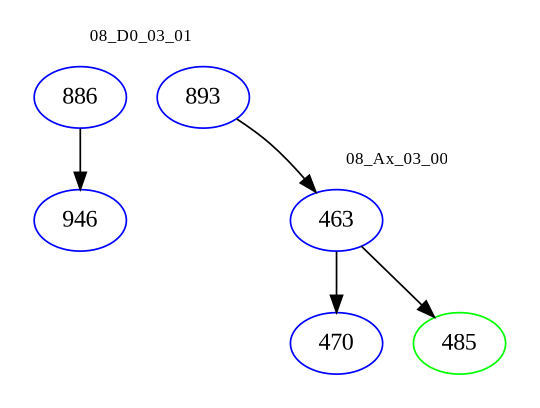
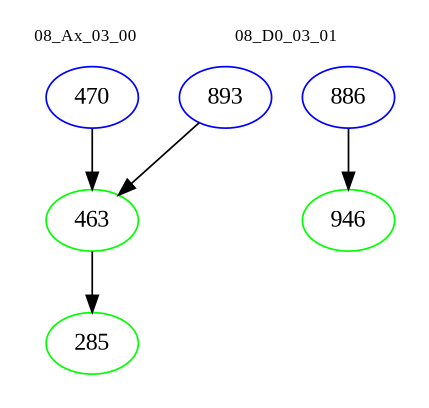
node "946": color blue -> green
node "463": color blue -> green
edge "463" -> "470": reversed
node "485": label "485" -> "285"
